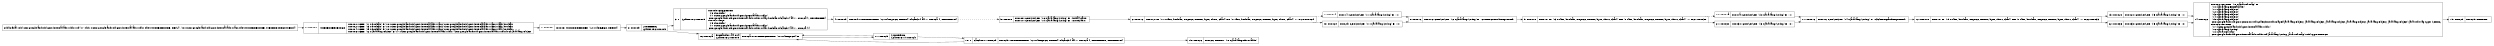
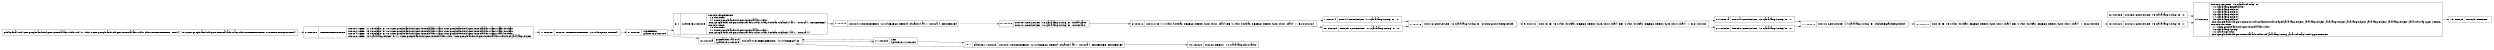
edge "12: 0x001e" -> "22: 0x0033": removed
node "17: 0x002b": text "SYNTHETIC" -> "STR"
